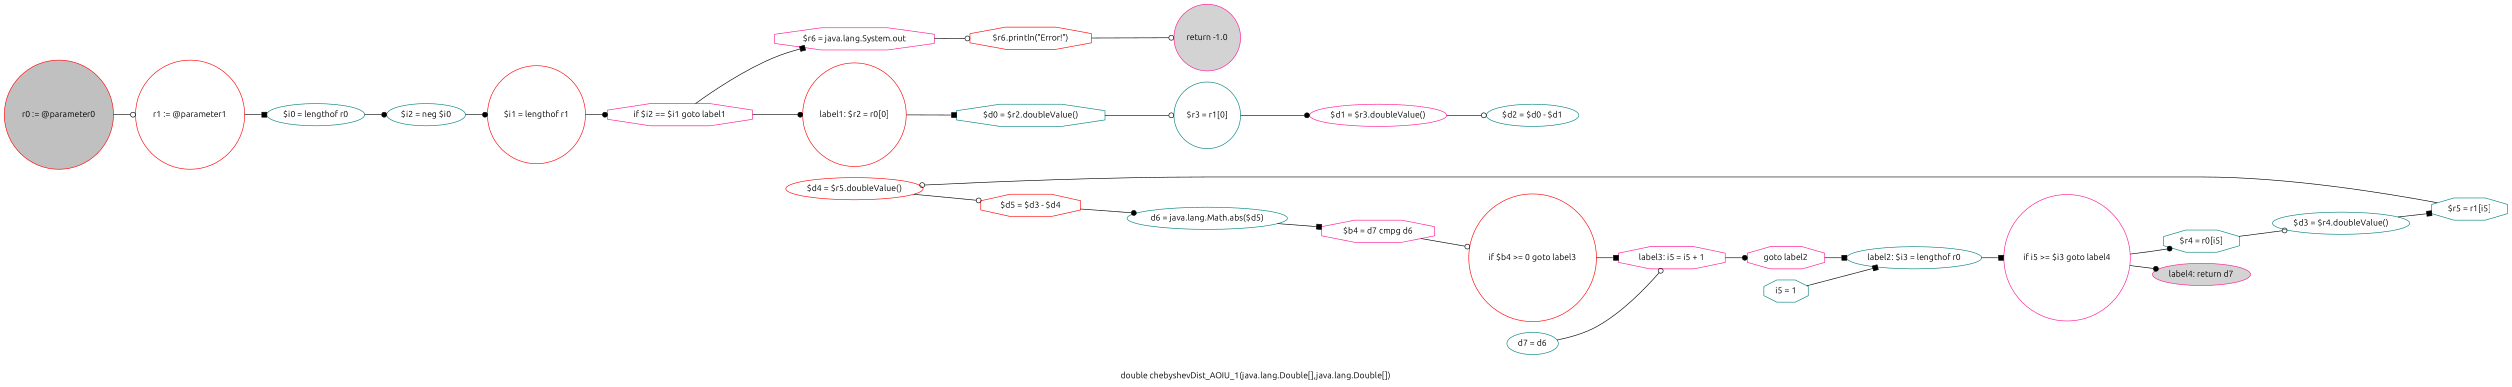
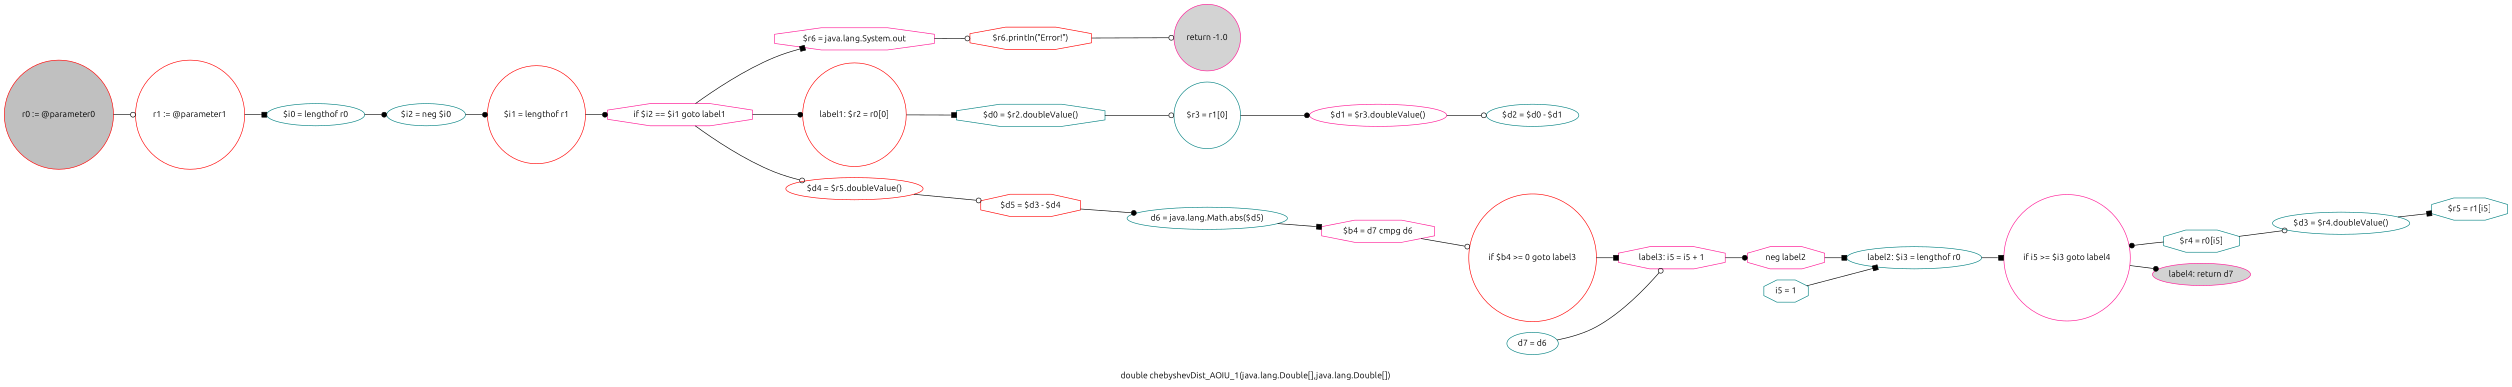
edge "$r5 = r1[i5]" -> "$d4 = $r5.doubleValue()": now "if $i2 == $i1 goto label1" -> "$d4 = $r5.doubleValue()"
edge "if i5 >= $i3 goto label4" -> "$r4 = r0[i5]": reversed
node "goto label2": label "goto label2" -> "neg label2"
